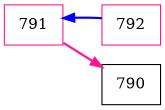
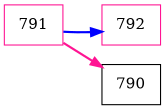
edge "792" -> "791": reversed
